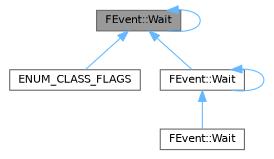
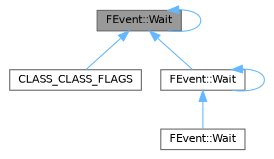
node "ENUM_CLASS_FLAGS": label "ENUM_CLASS_FLAGS" -> "CLASS_CLASS_FLAGS"
